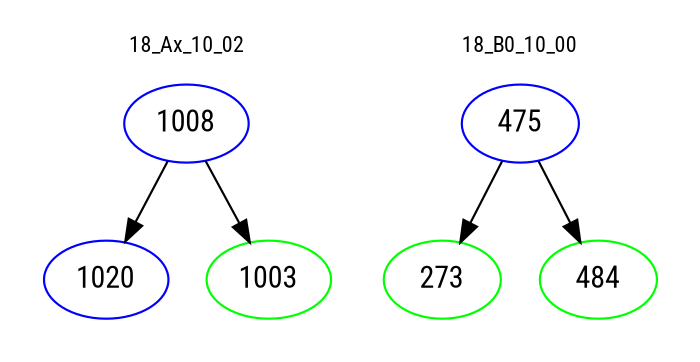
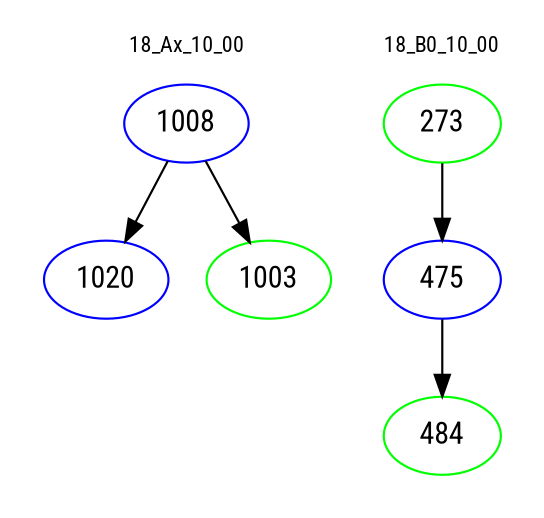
cluster "18_Ax_10_02": label "18_Ax_10_02" -> "18_Ax_10_00"
edge "475" -> "273": reversed
